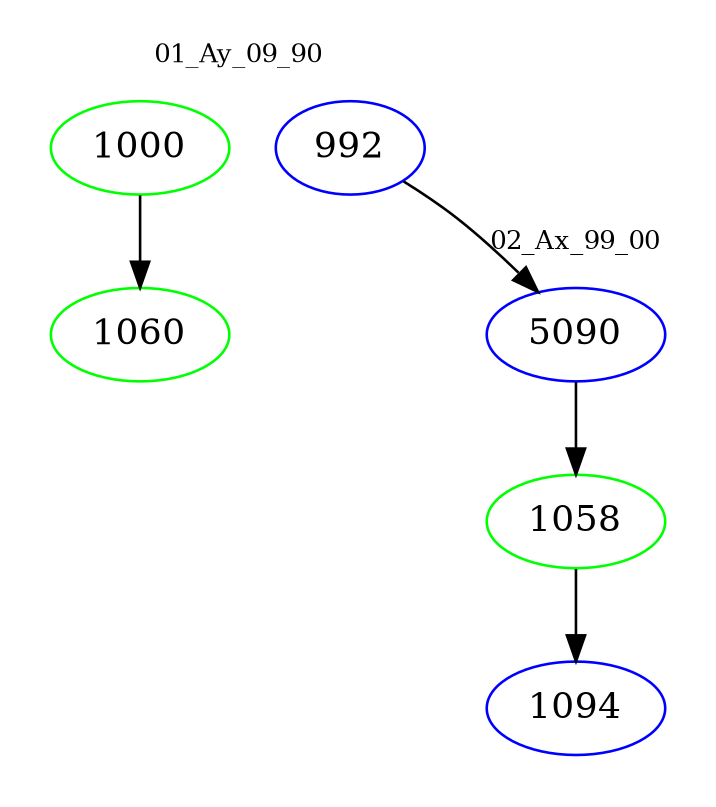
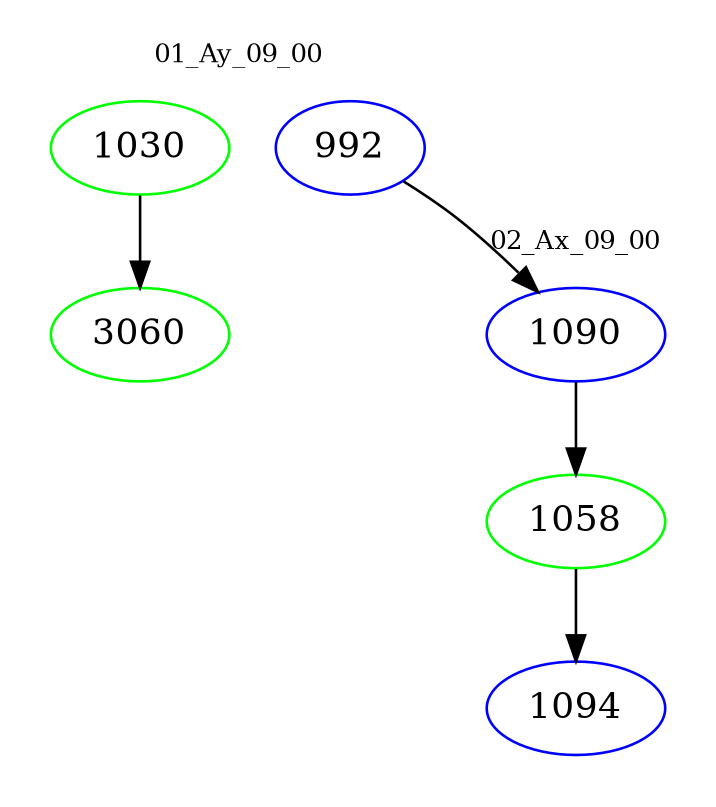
cluster "01_Ay_09_90": label "01_Ay_09_90" -> "01_Ay_09_00"
node "1000": label "1000" -> "1030"
cluster "02_Ax_99_00": label "02_Ax_99_00" -> "02_Ax_09_00"
node "1060": label "1060" -> "3060"
node "5090": label "5090" -> "1090"
